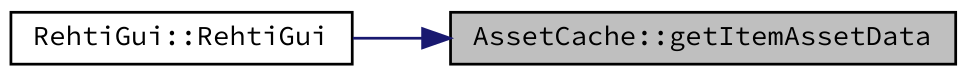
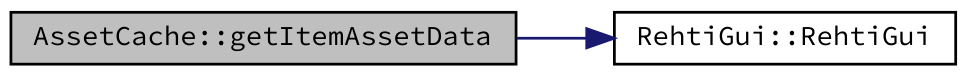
edge "RehtiGui::RehtiGui" -> "AssetCache::getItemAssetData": reversed
